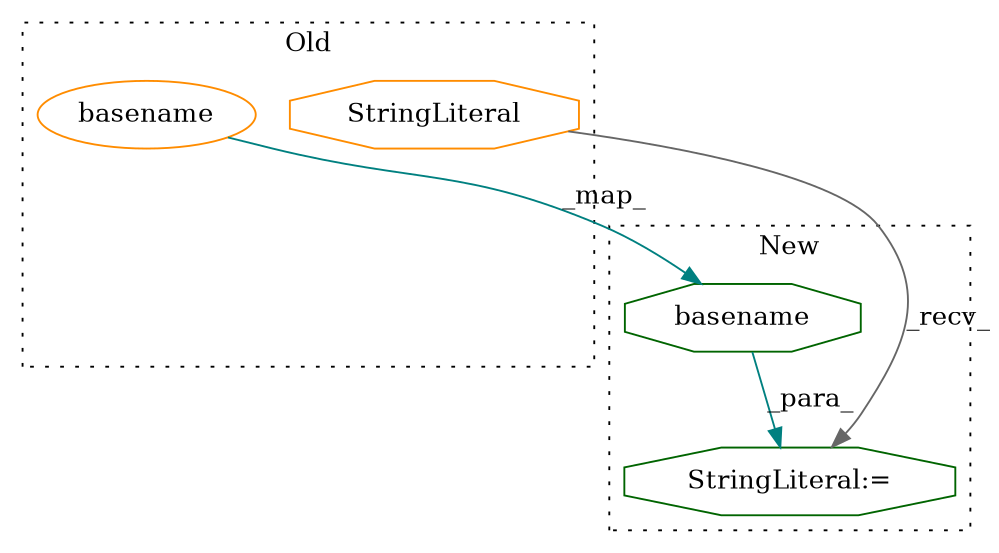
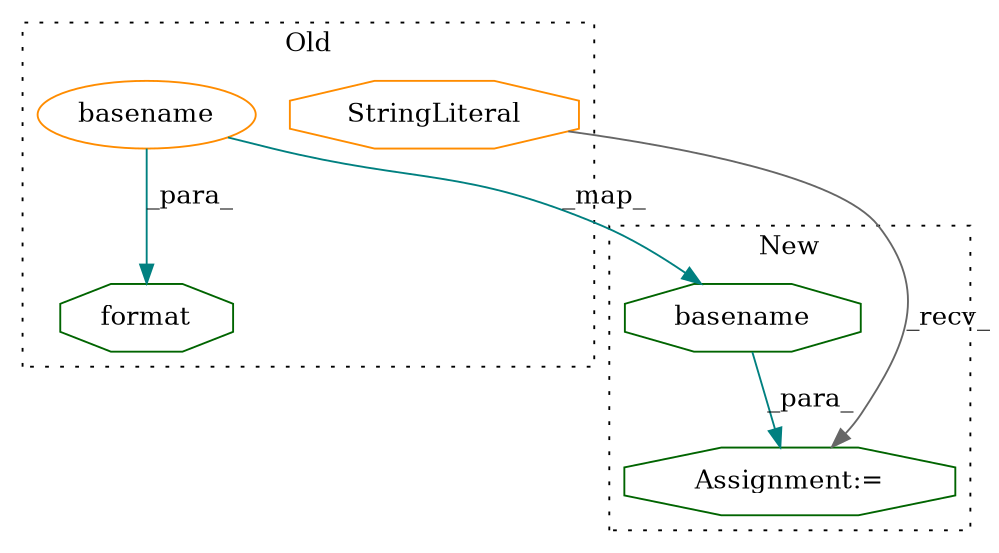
node "format": added
node "StringLiteral:=": label "StringLiteral:=" -> "Assignment:="
